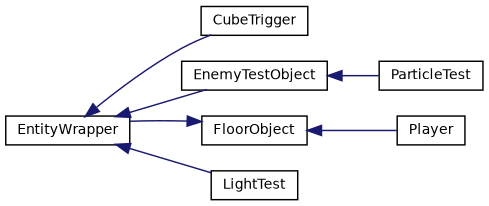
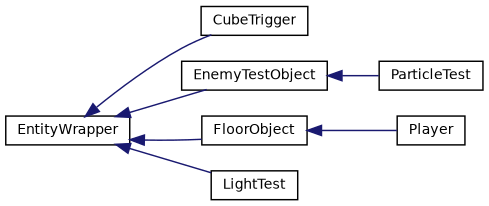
edge "EntityWrapper" -> "FloorObject": reversed
